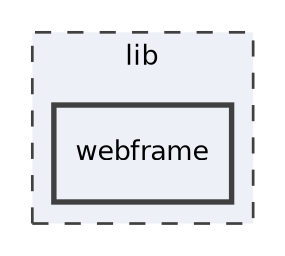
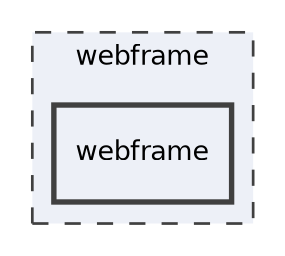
cluster "lib": label "lib" -> "webframe"
